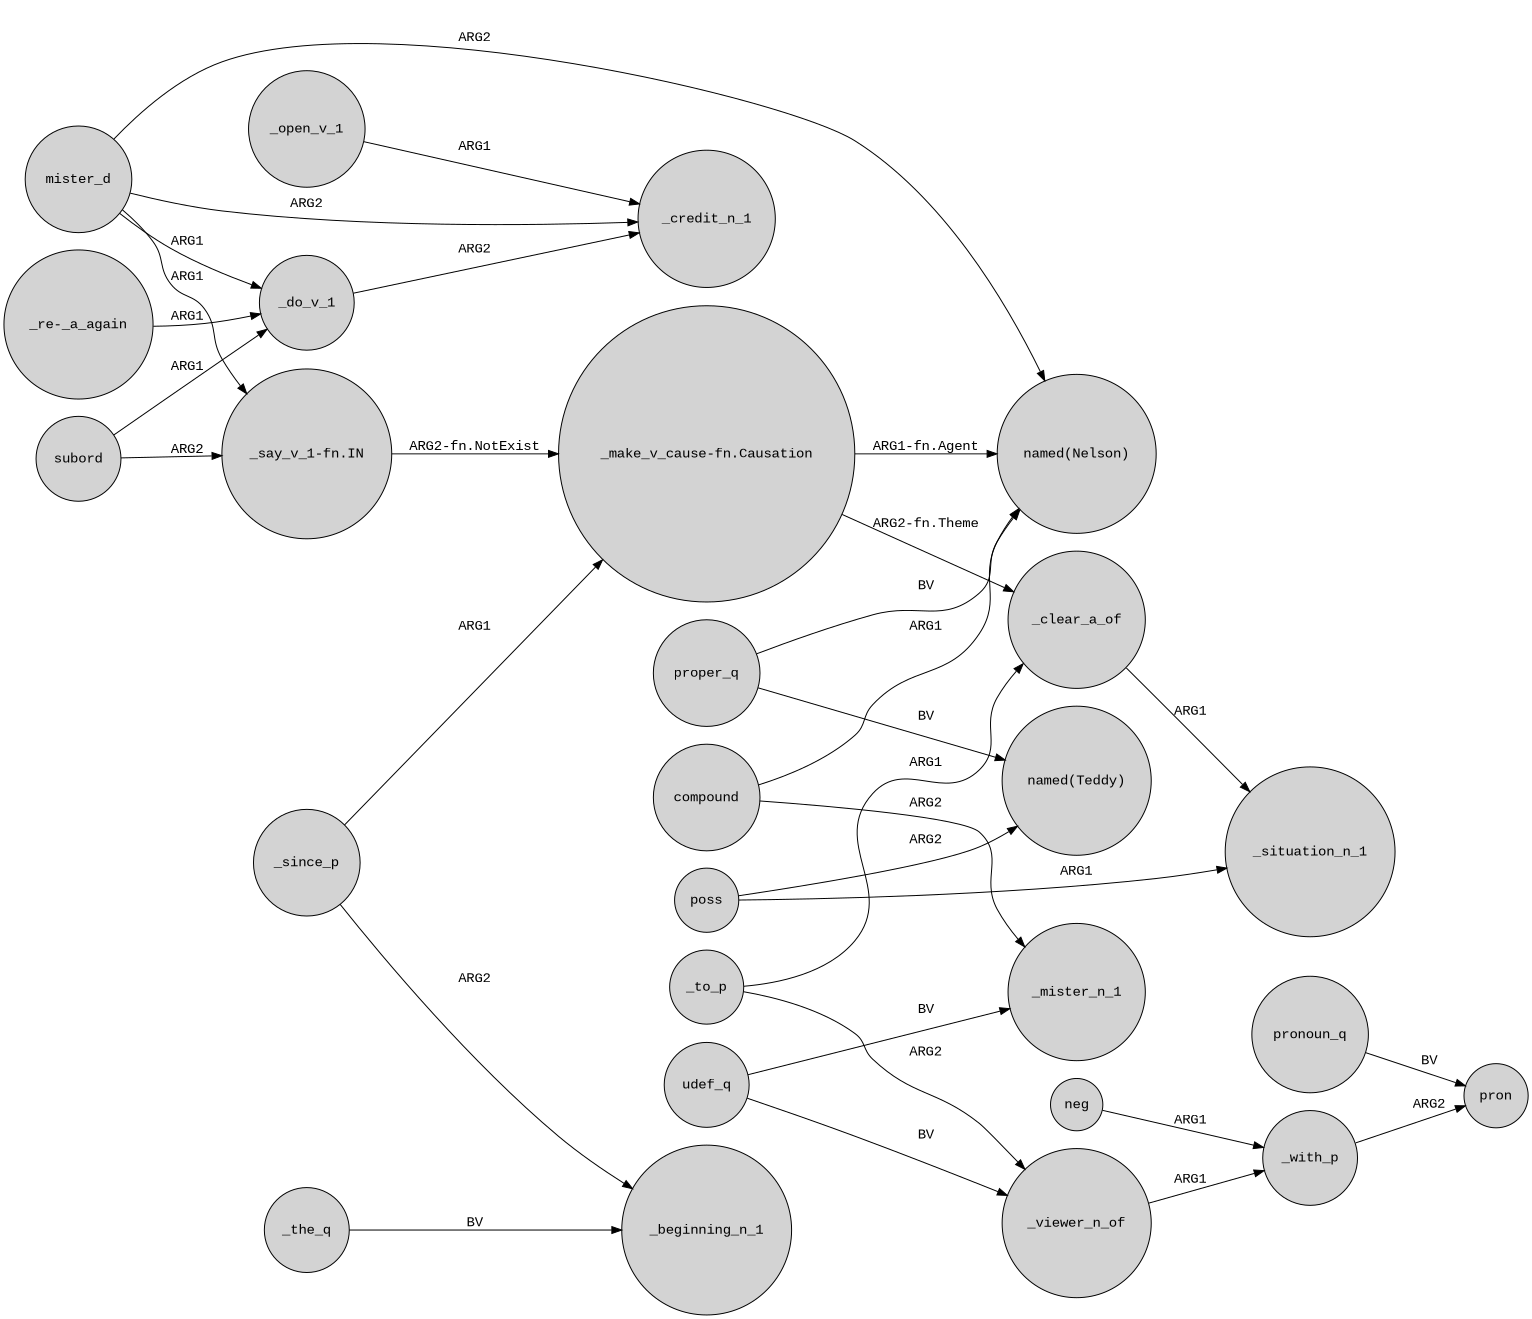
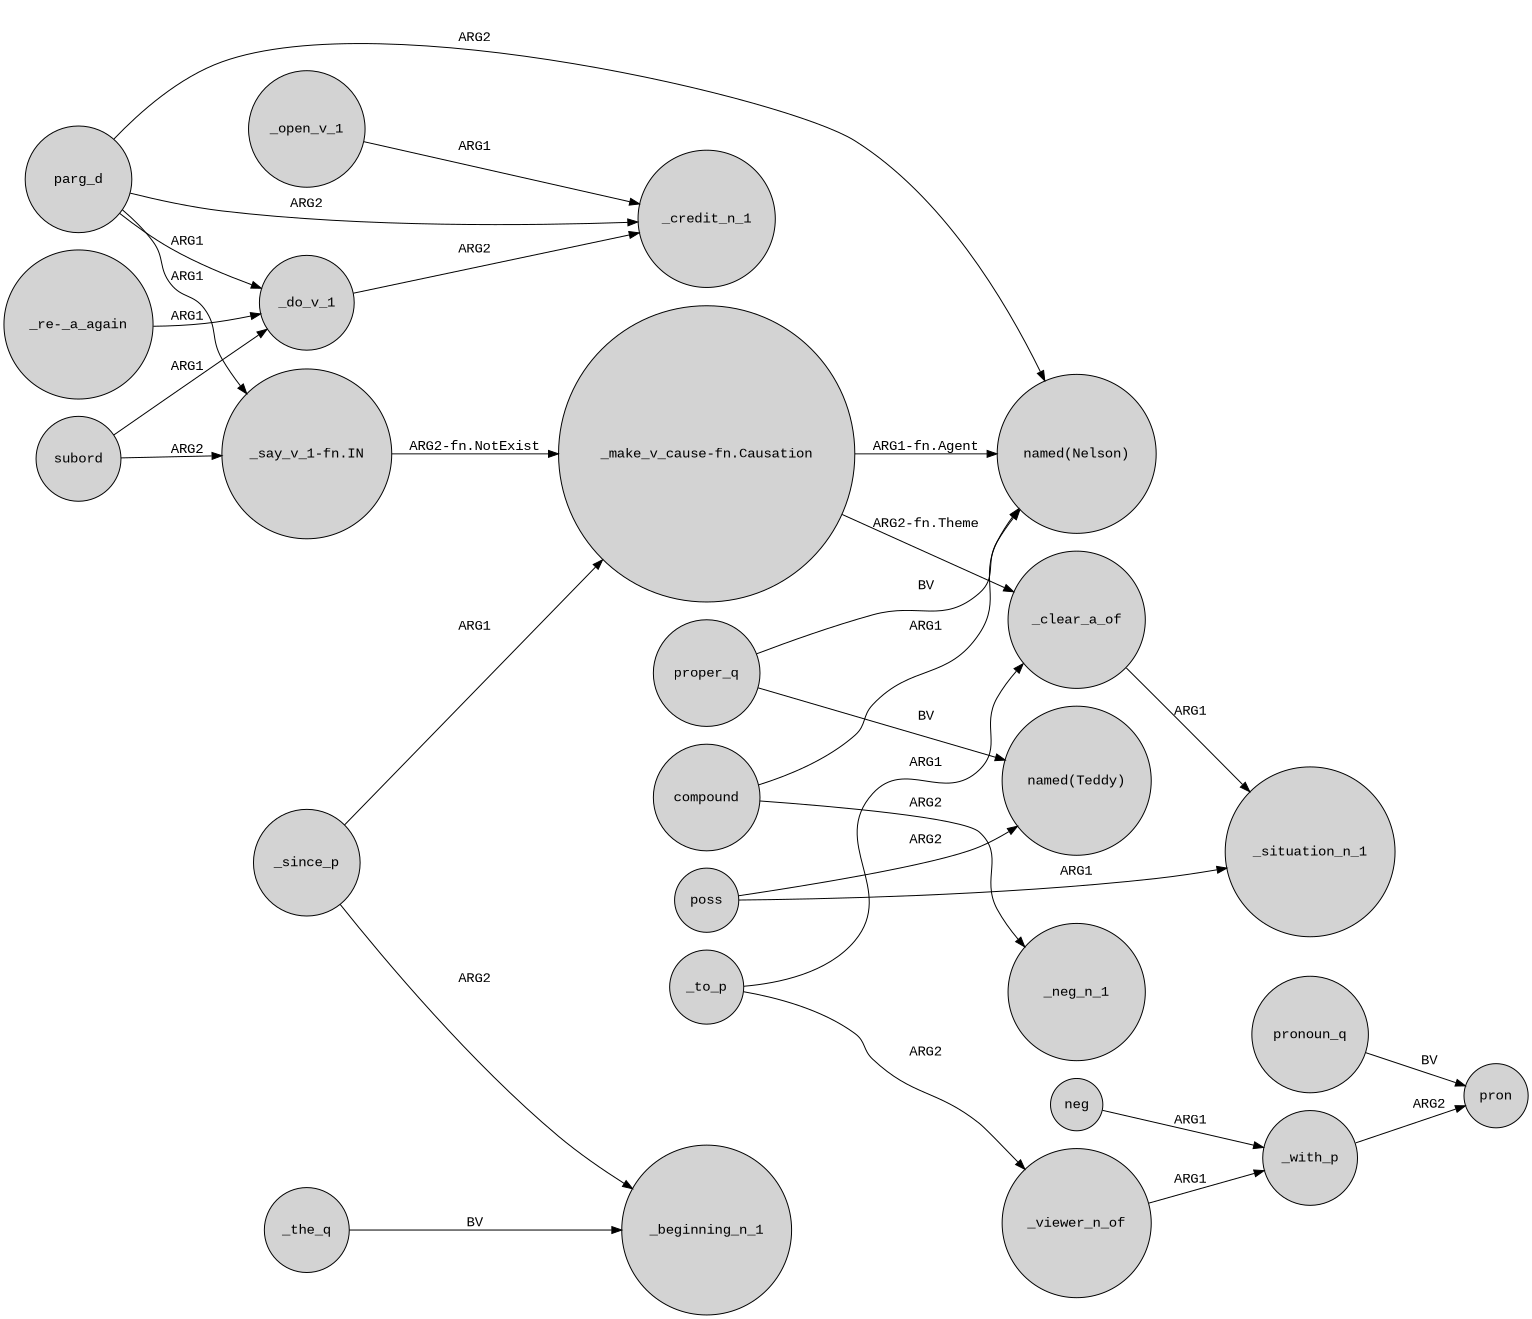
node "mister_d": label "mister_d" -> "parg_d"
node "_mister_n_1": label "_mister_n_1" -> "_neg_n_1"
node "udef_q": removed
